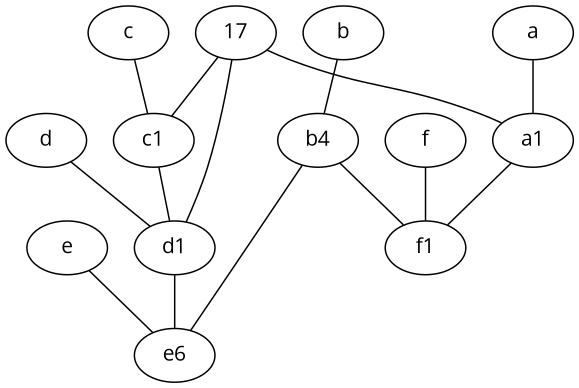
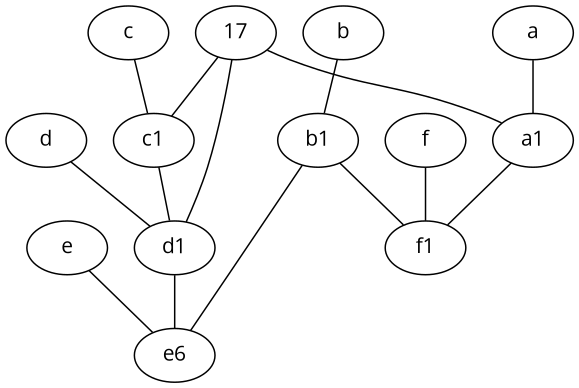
node "b4": label "b4" -> "b1"
